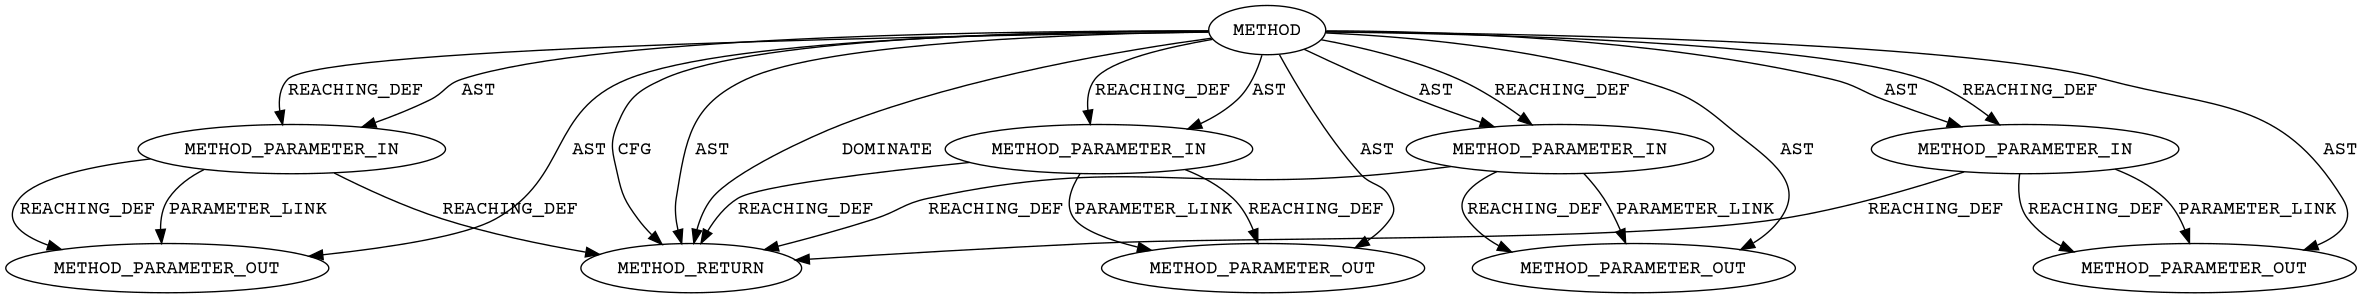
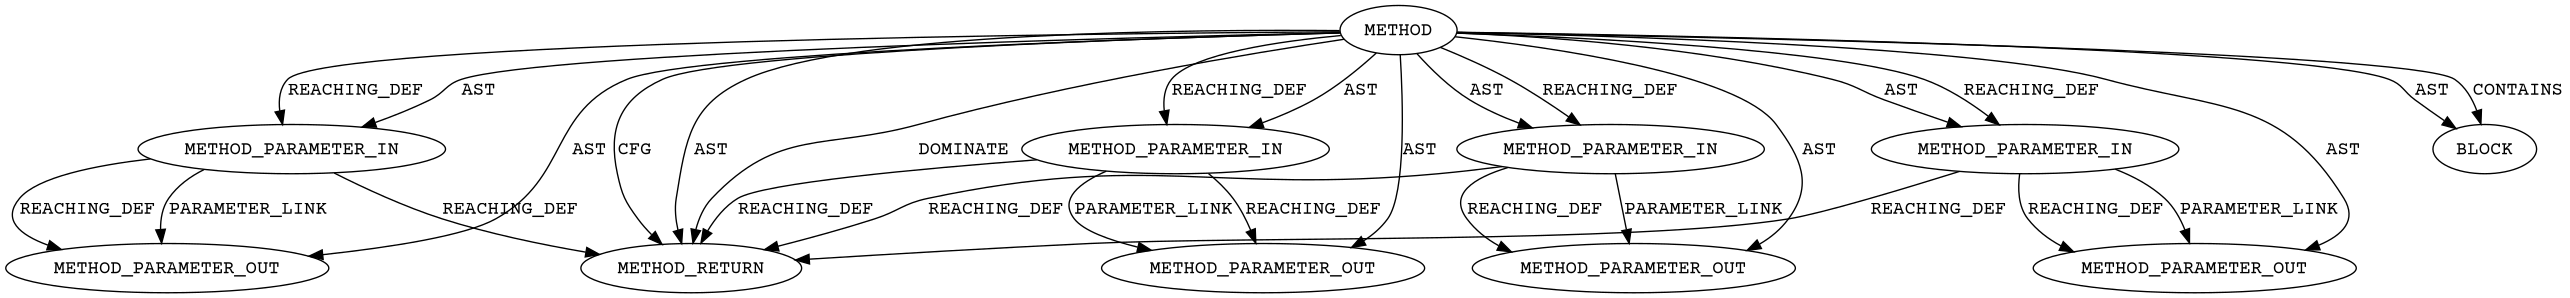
node "BLOCK": added
